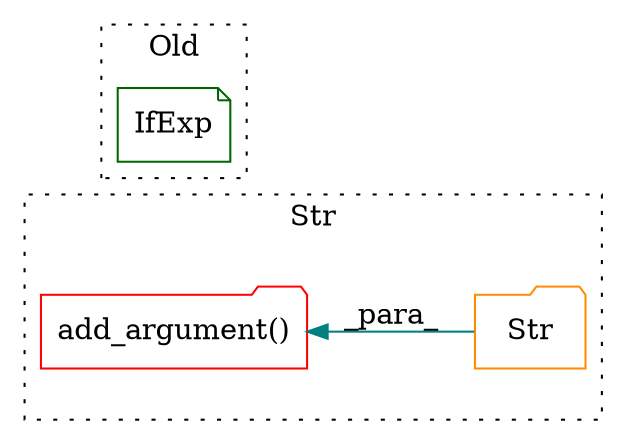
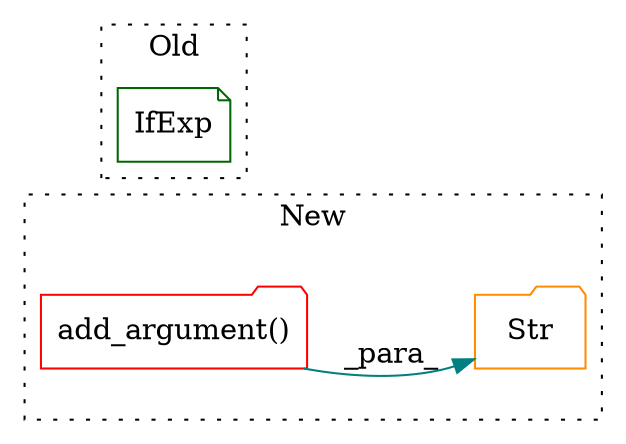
cluster "Str": label "Str" -> "New"
edge "Str" -> "add_argument()": reversed
